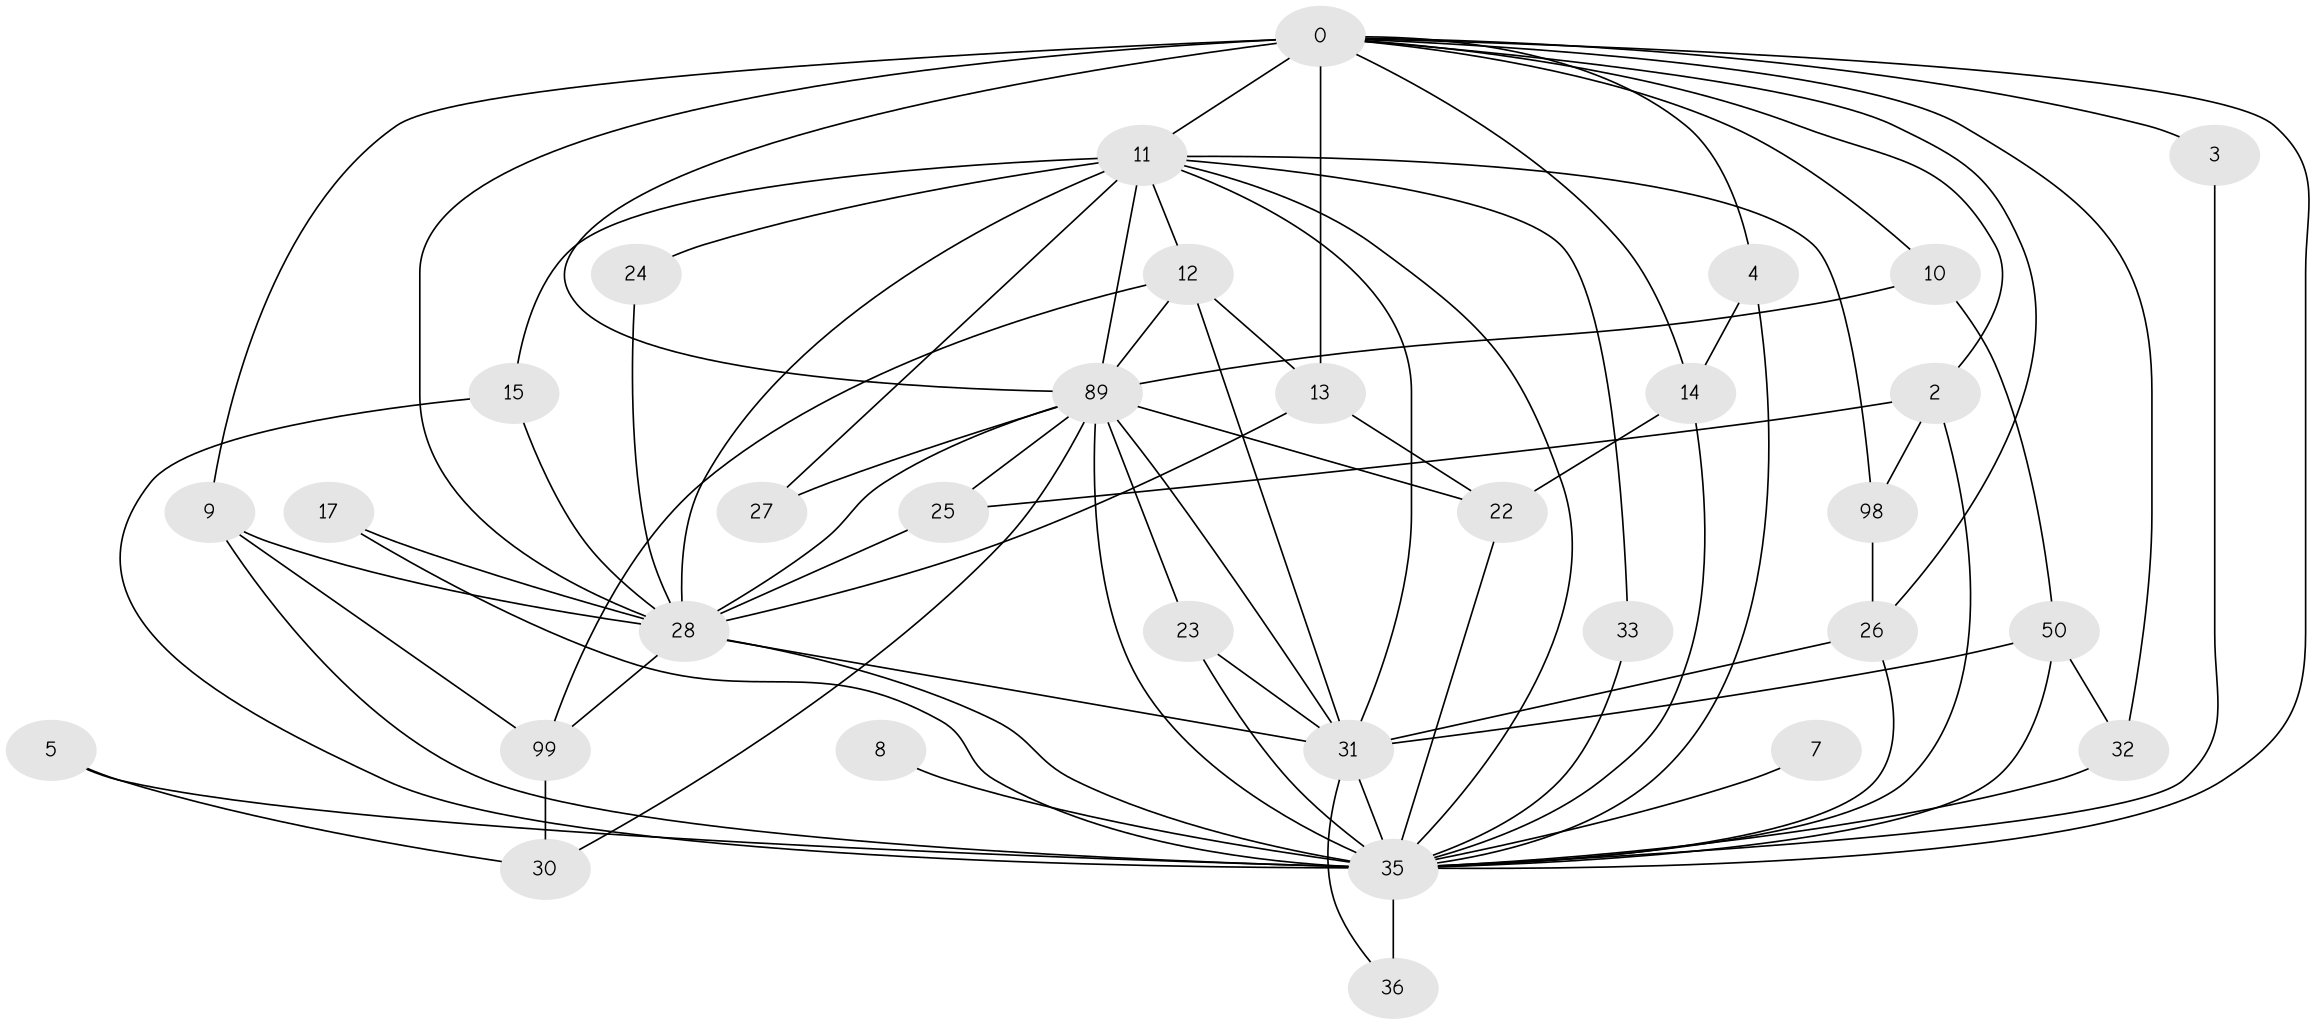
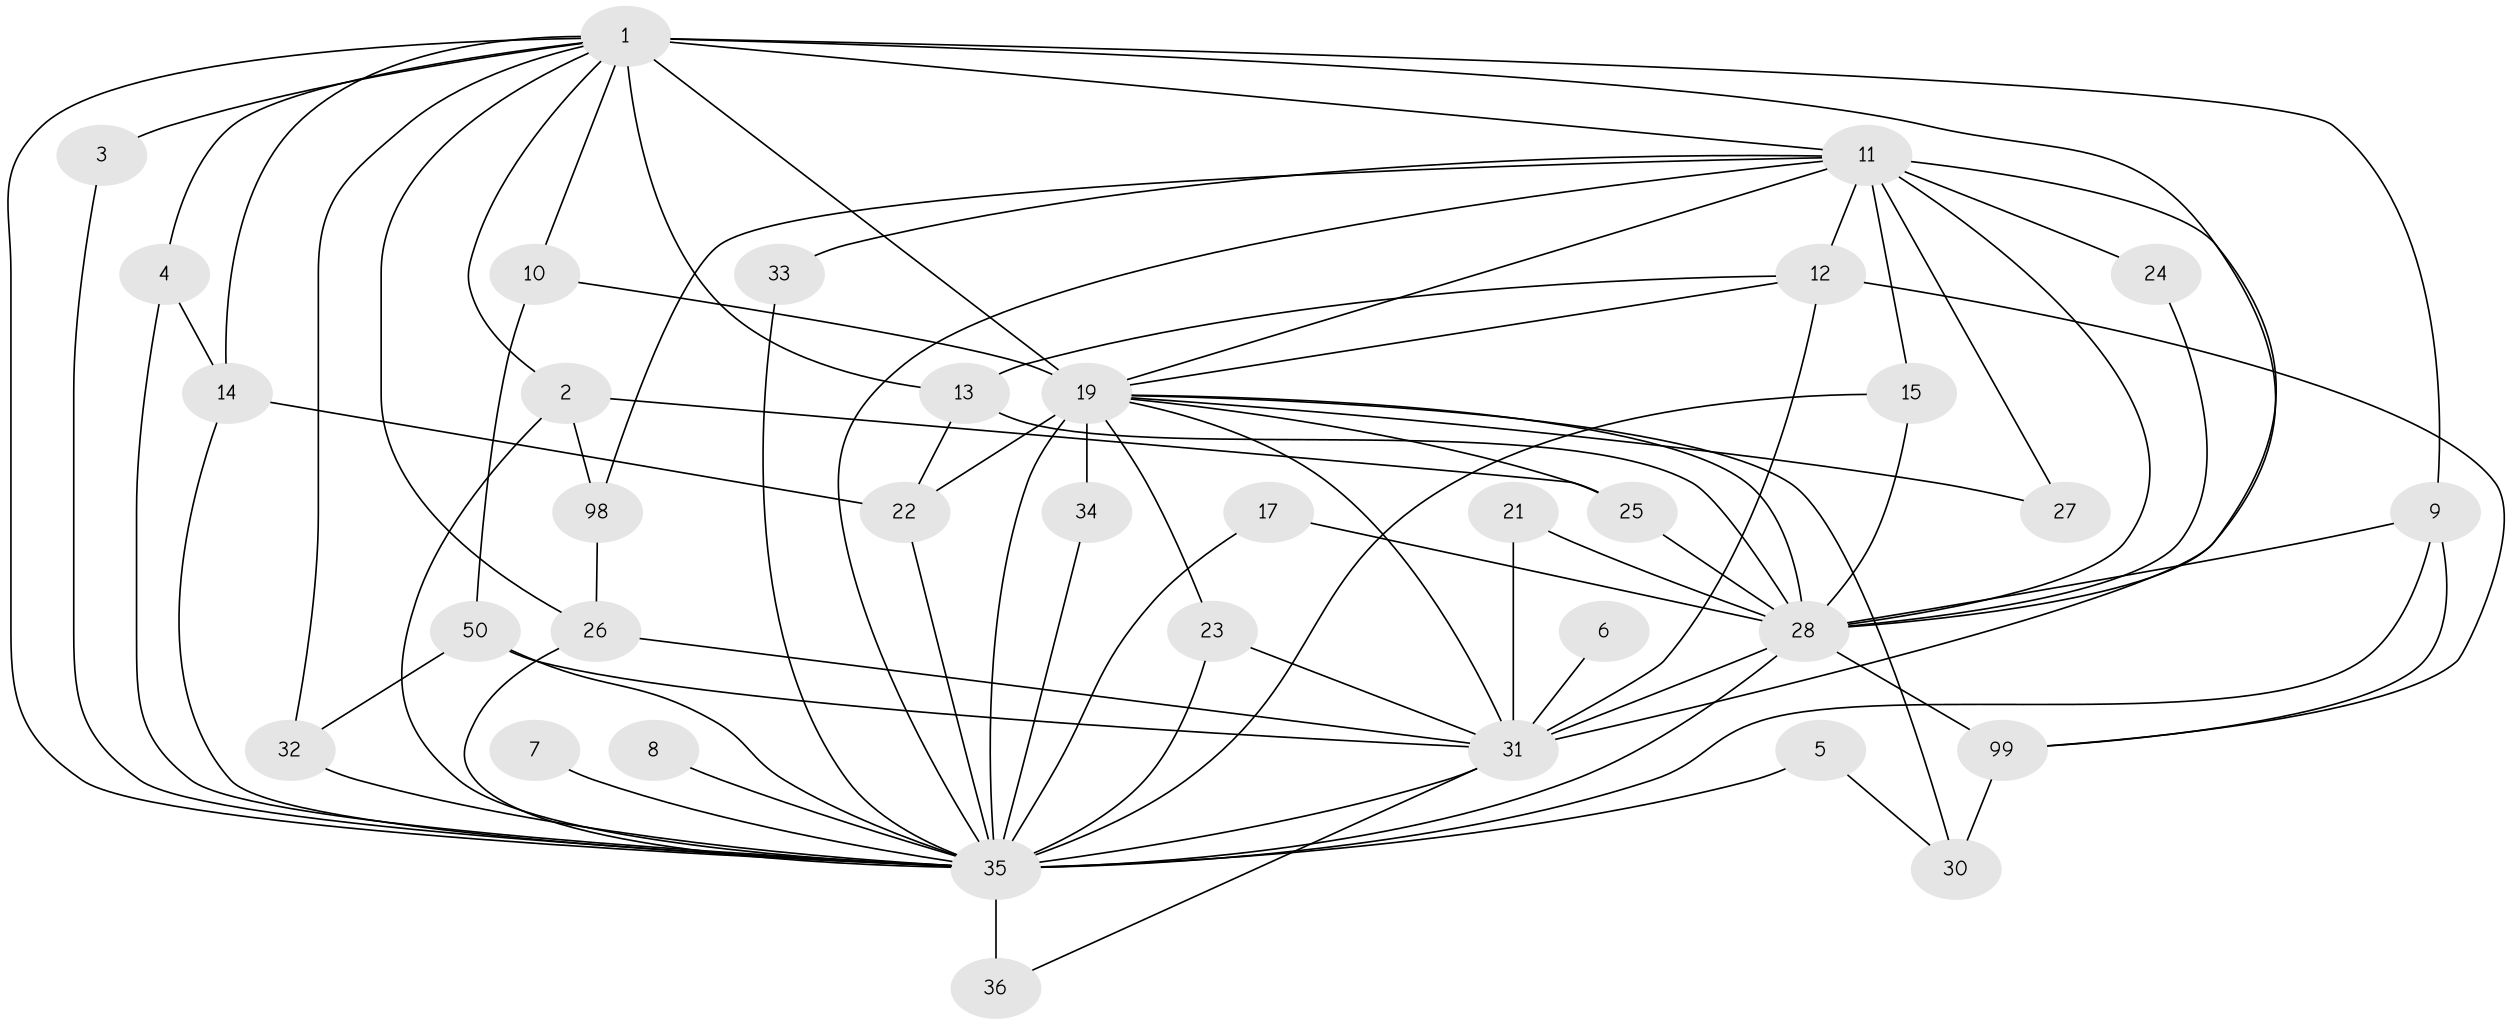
node "0": label "0" -> "1"
node "89": label "89" -> "19"
node "34": added
node "21": added
node "6": added
